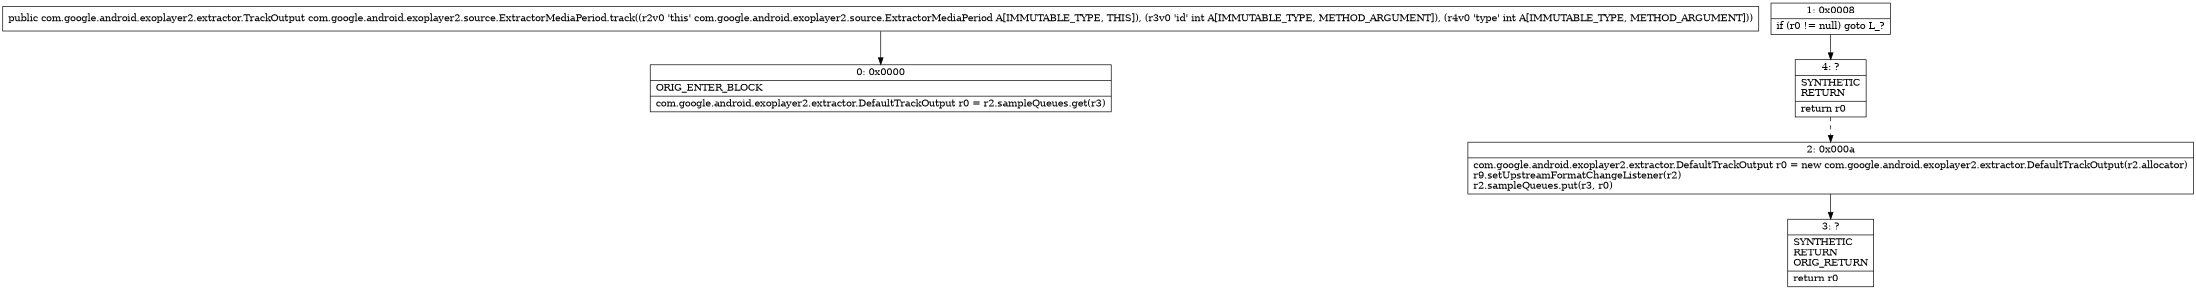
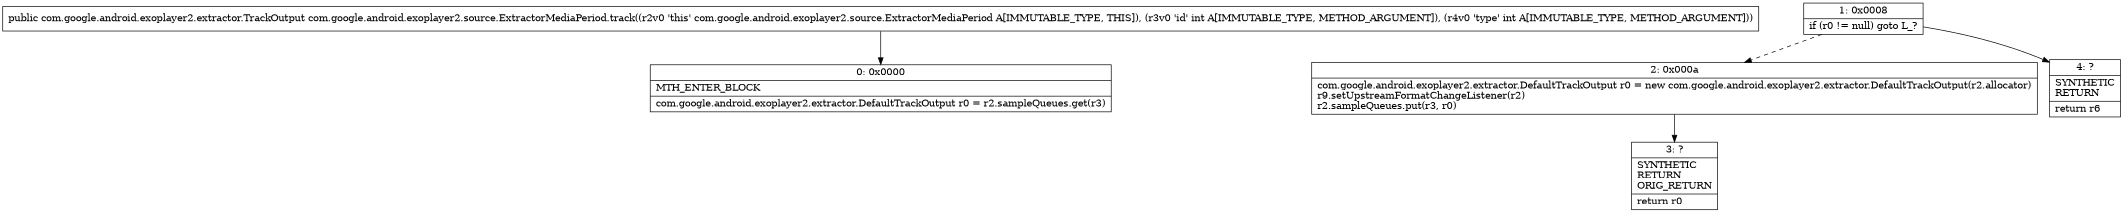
node "0: 0x0000": text "ORIG_ENTER_BLOCK" -> "MTH_ENTER_BLOCK"
node "4: ?": text "return r0" -> "return r6"
edge "4: ?" -> "2: 0x000a": now "1: 0x0008" -> "2: 0x000a"
